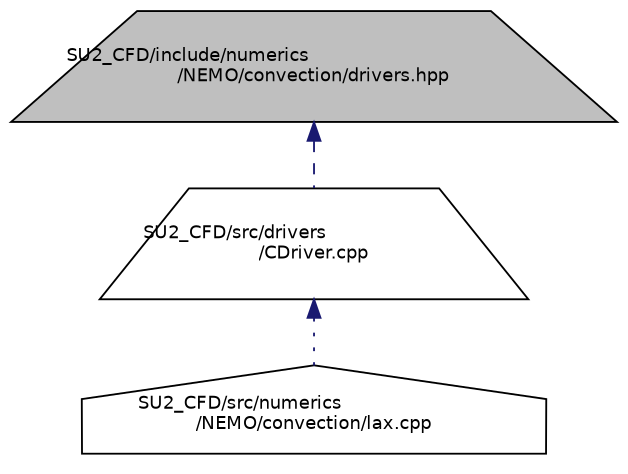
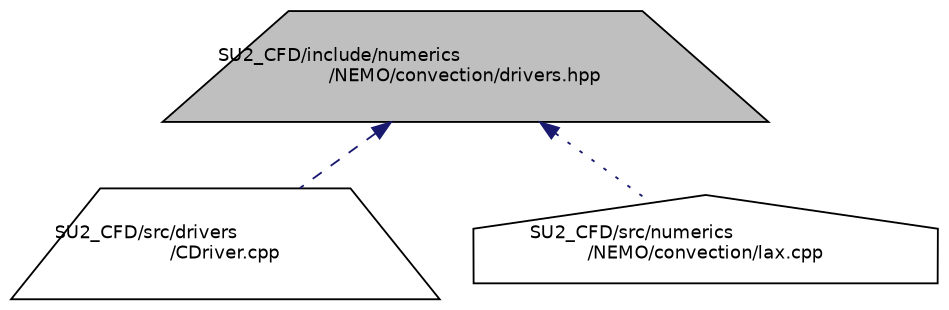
edge "SU2_CFD/src/numerics /NEMO/convection/lax.cpp" -> "SU2_CFD/src/drivers /CDriver.cpp": now "SU2_CFD/src/numerics /NEMO/convection/lax.cpp" -> "SU2_CFD/include/numerics /NEMO/convection/drivers.hpp"
